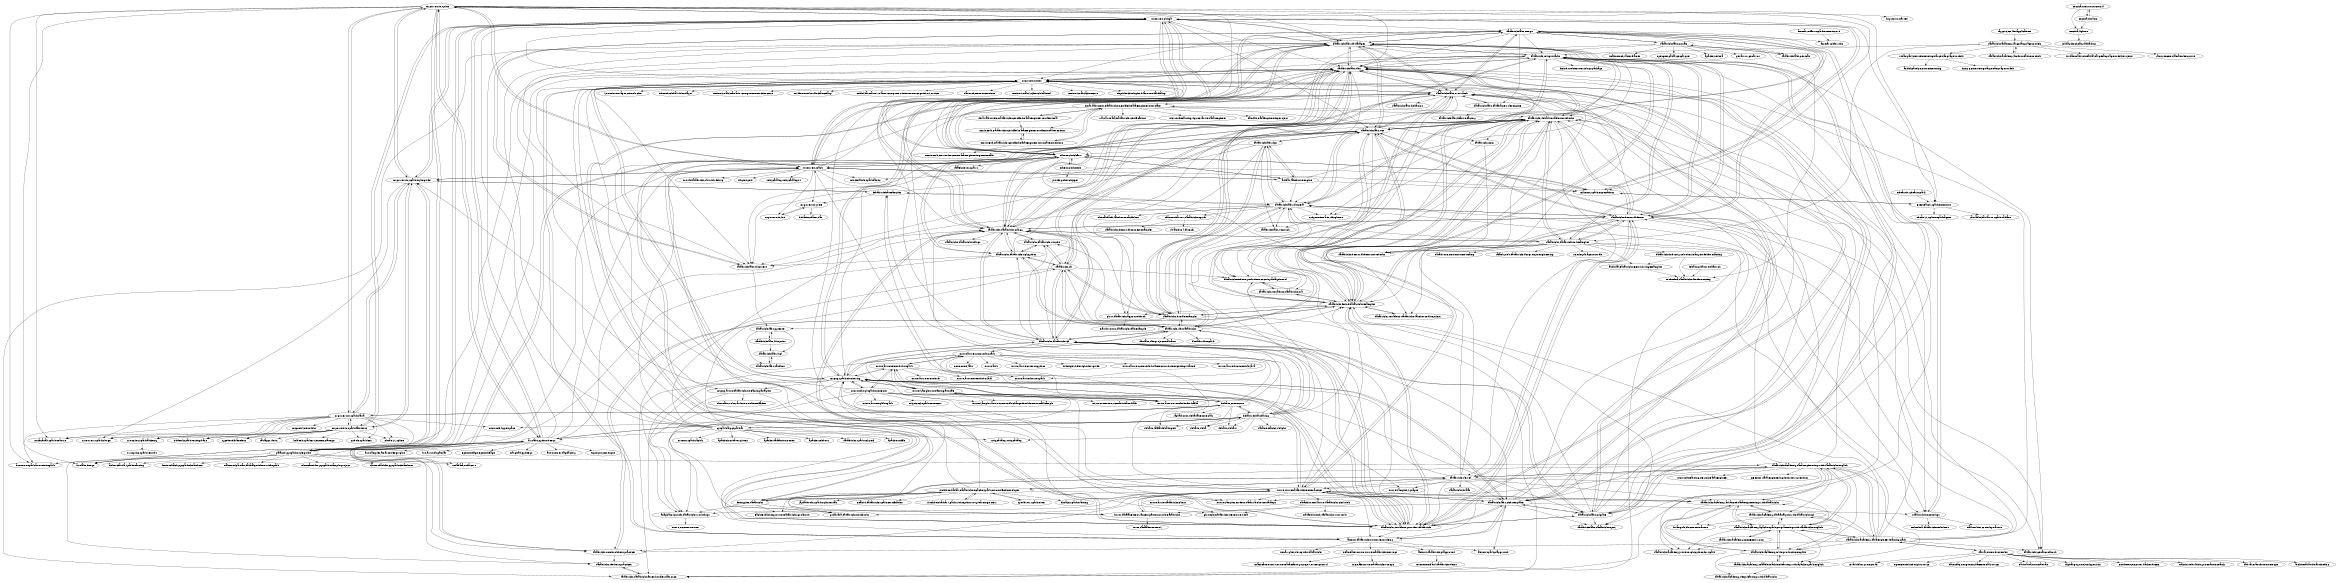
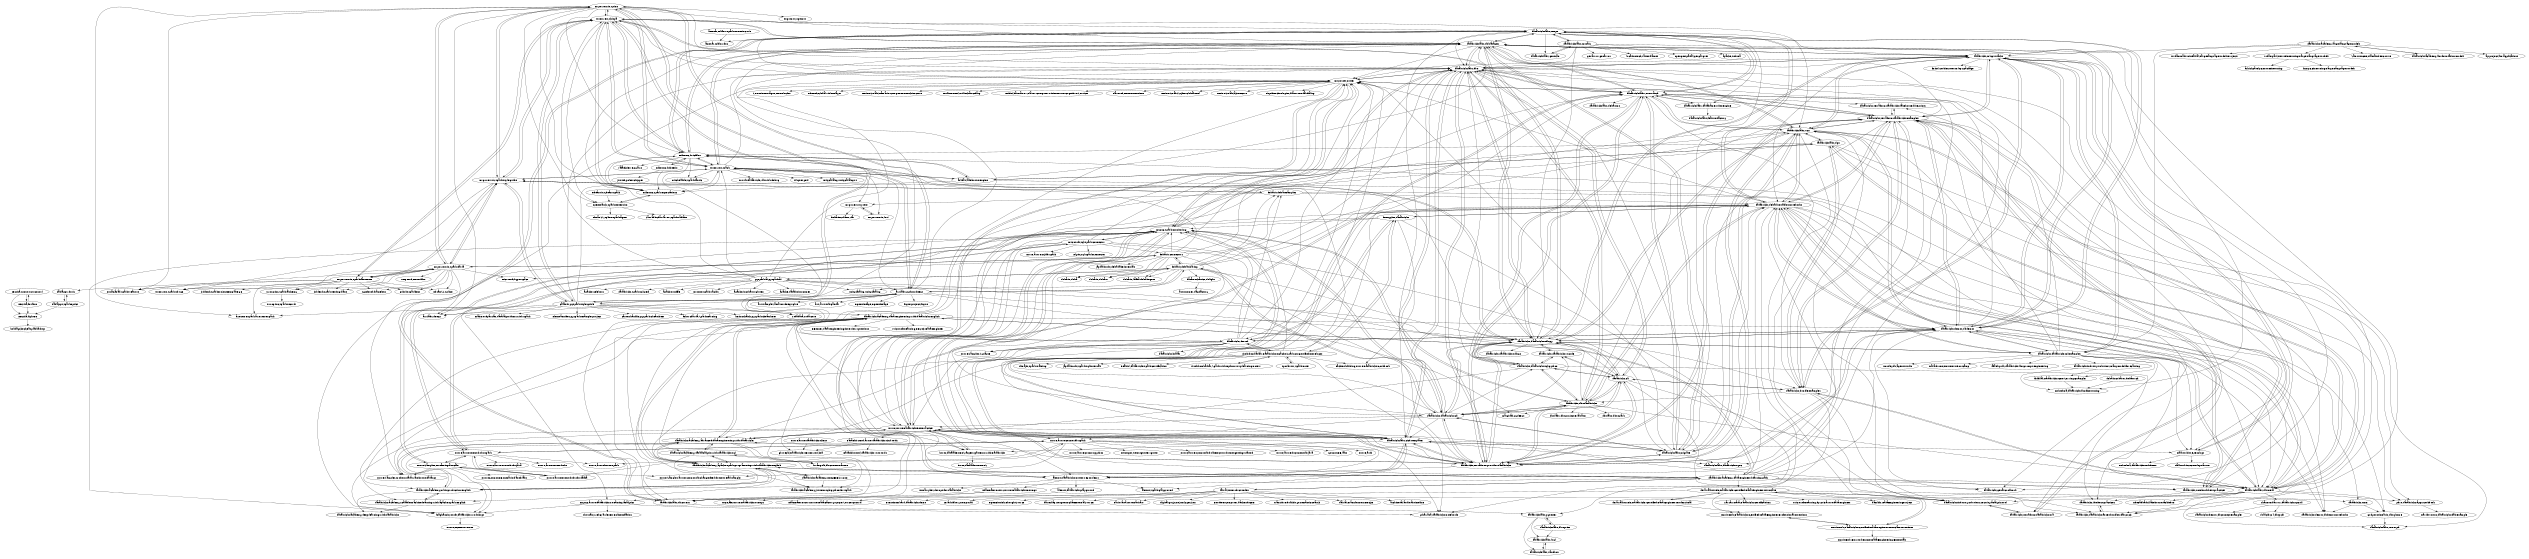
node "hi-primus/started": label "hi-primus/started" -> "hi-primus/optimus"
edge "ray-project/llm-applications" -> "databricks-academy/large-language-models": reversed
edge "databrickslabs/overwatch" -> "derar-alhussein/Databricks-Certified-Data-Engineer-Associate": now "databrickslabs/overwatch" -> "databrickslabs/migrate"
node "hablapps/sparkOptics": added
node "databricks/fmind-databricks-examples": label "databricks/fmind-databricks-examples" -> "databricks/terraform-databricks-examples"
edge "databricks/dbt-databricks" -> "databricks/bundle-examples": now "databricks/dbt-databricks" -> "margitaii/pydeequ"
edge "databricks/terraform-provider-databricks" -> "databricks/databricks-vscode": now "databricks/terraform-provider-databricks" -> "databricks/cli"
edge "awslabs/python-deequ" -> "astronomer/dag-factory": now "datamechanics/delight" -> "astronomer/dag-factory"
